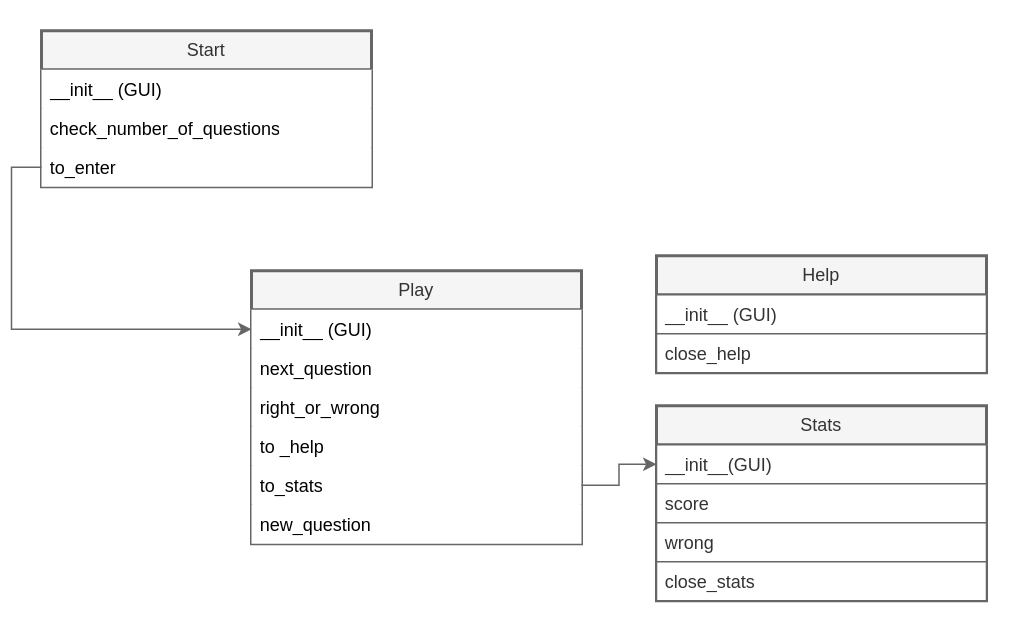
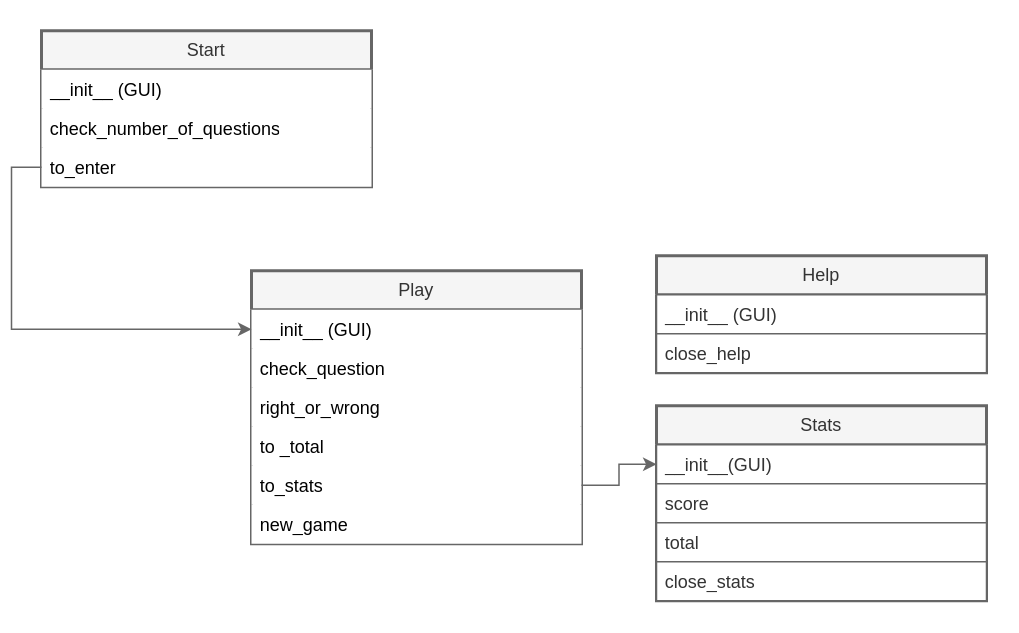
node "next_question": label "next_question" -> "check_question"
node "to _help": label "to _help" -> "to _total"
node "new_question": label "new_question" -> "new_game"
node "wrong": label "wrong" -> "total"
